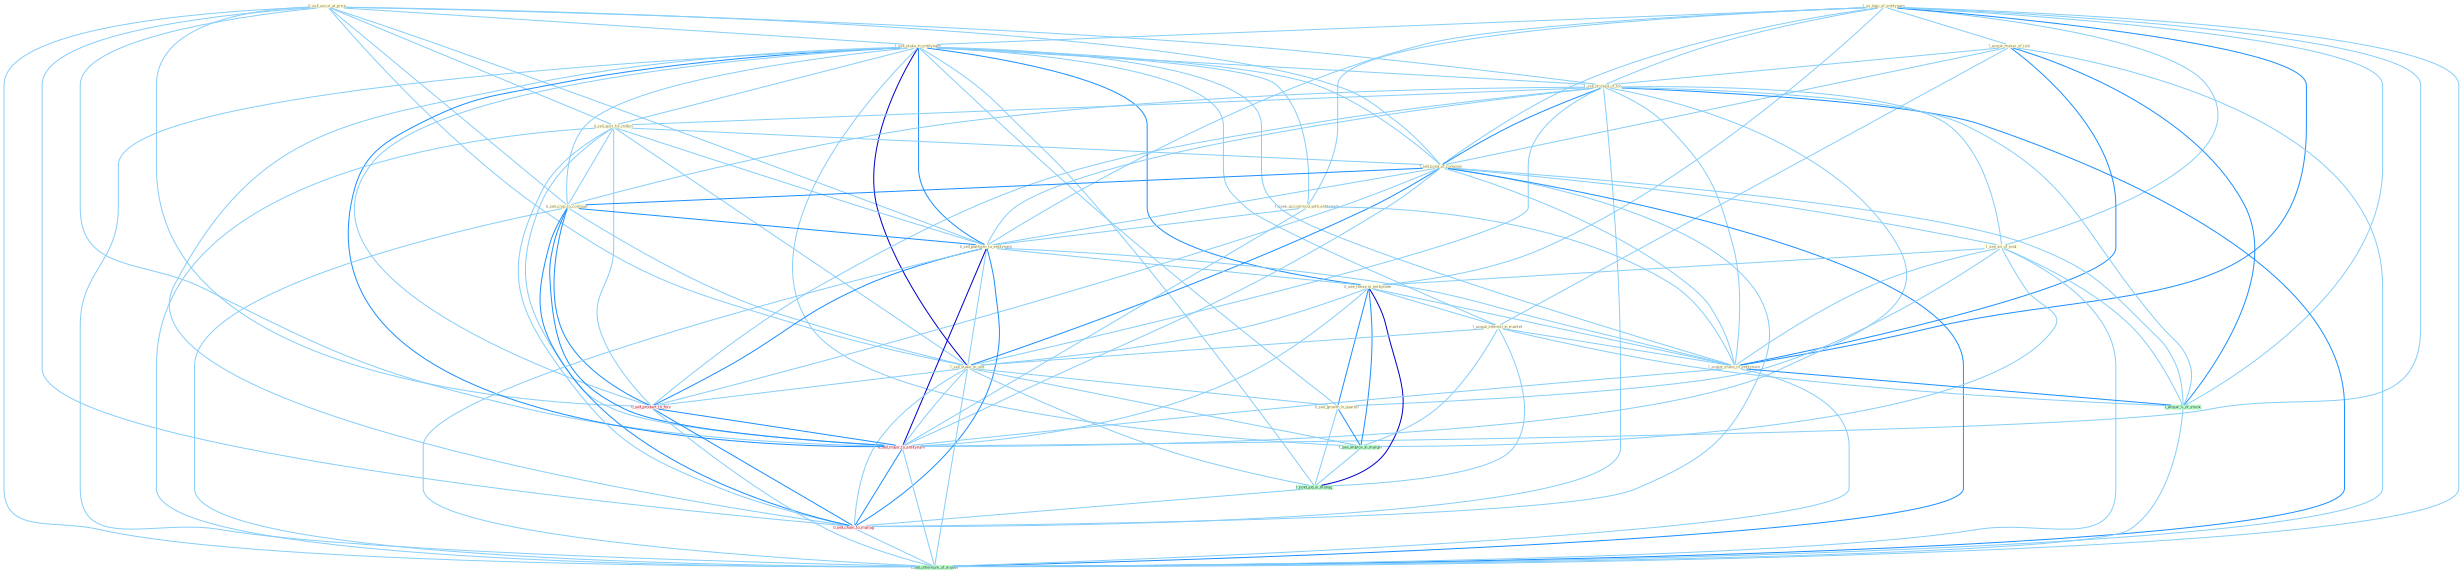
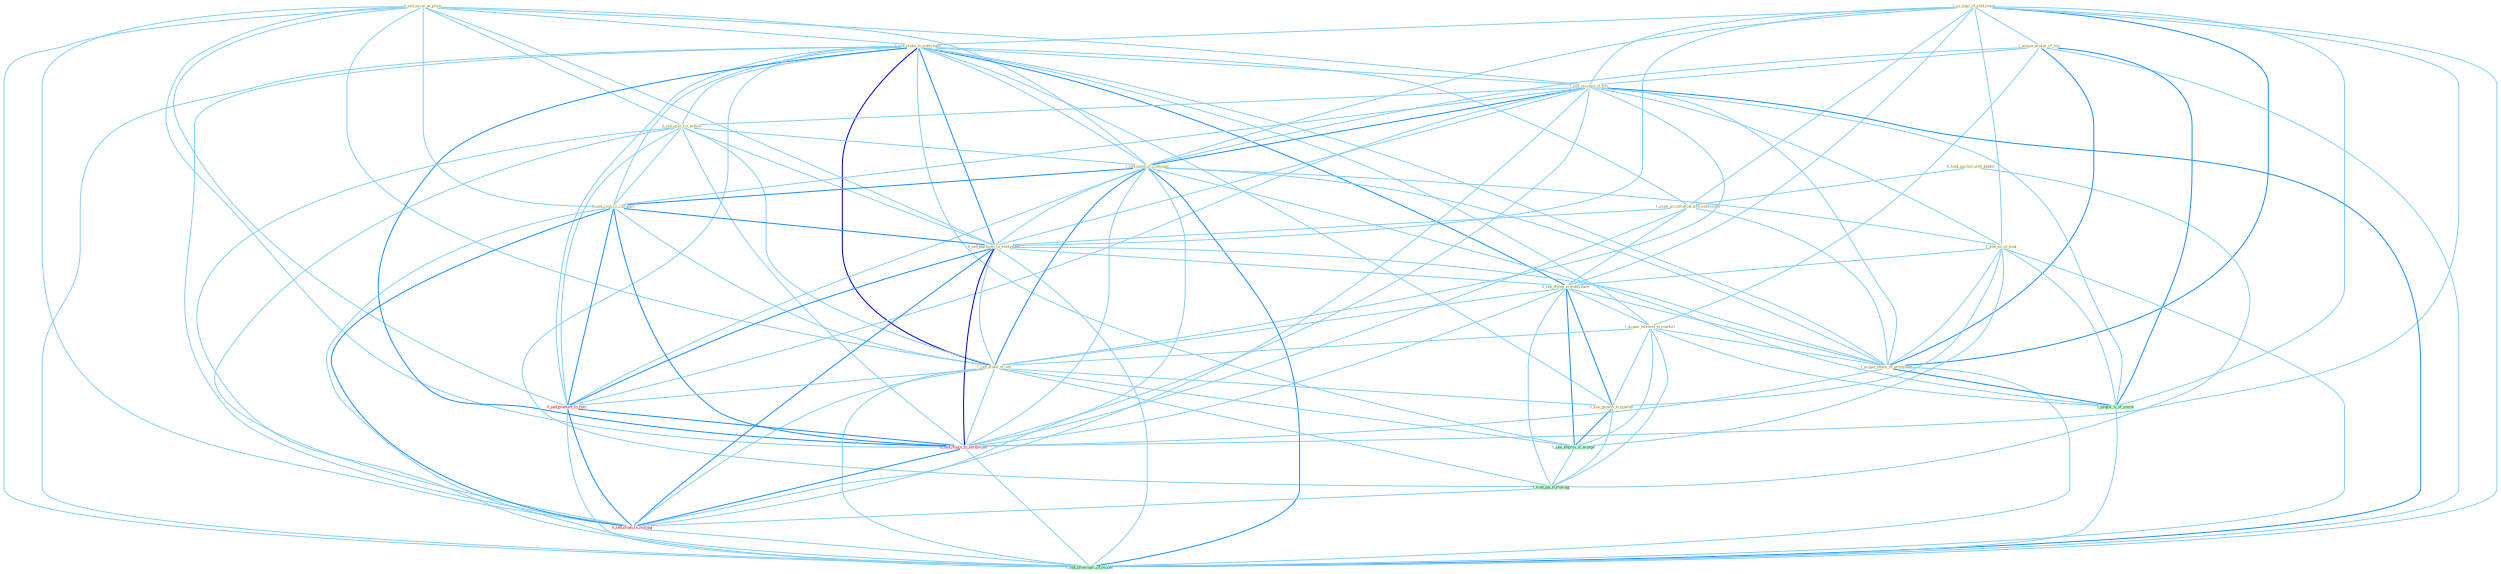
node "0_hold_auction_with_bidder": added
edge "1_seek_accommod_with_entitynam" -- "0_see_these_in_entitynam": added
edge "1_acquir_interest_in_market" -- "0_see_growth_in_quarter": added
edge "0_see_these_in_entitynam" -- "1_hold_job_in_manag": color #0000cd -> #87cefa
